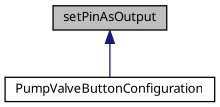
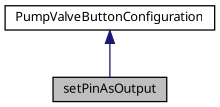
edge "PumpValveButtonConfiguration" -> "setPinAsOutput": reversed
